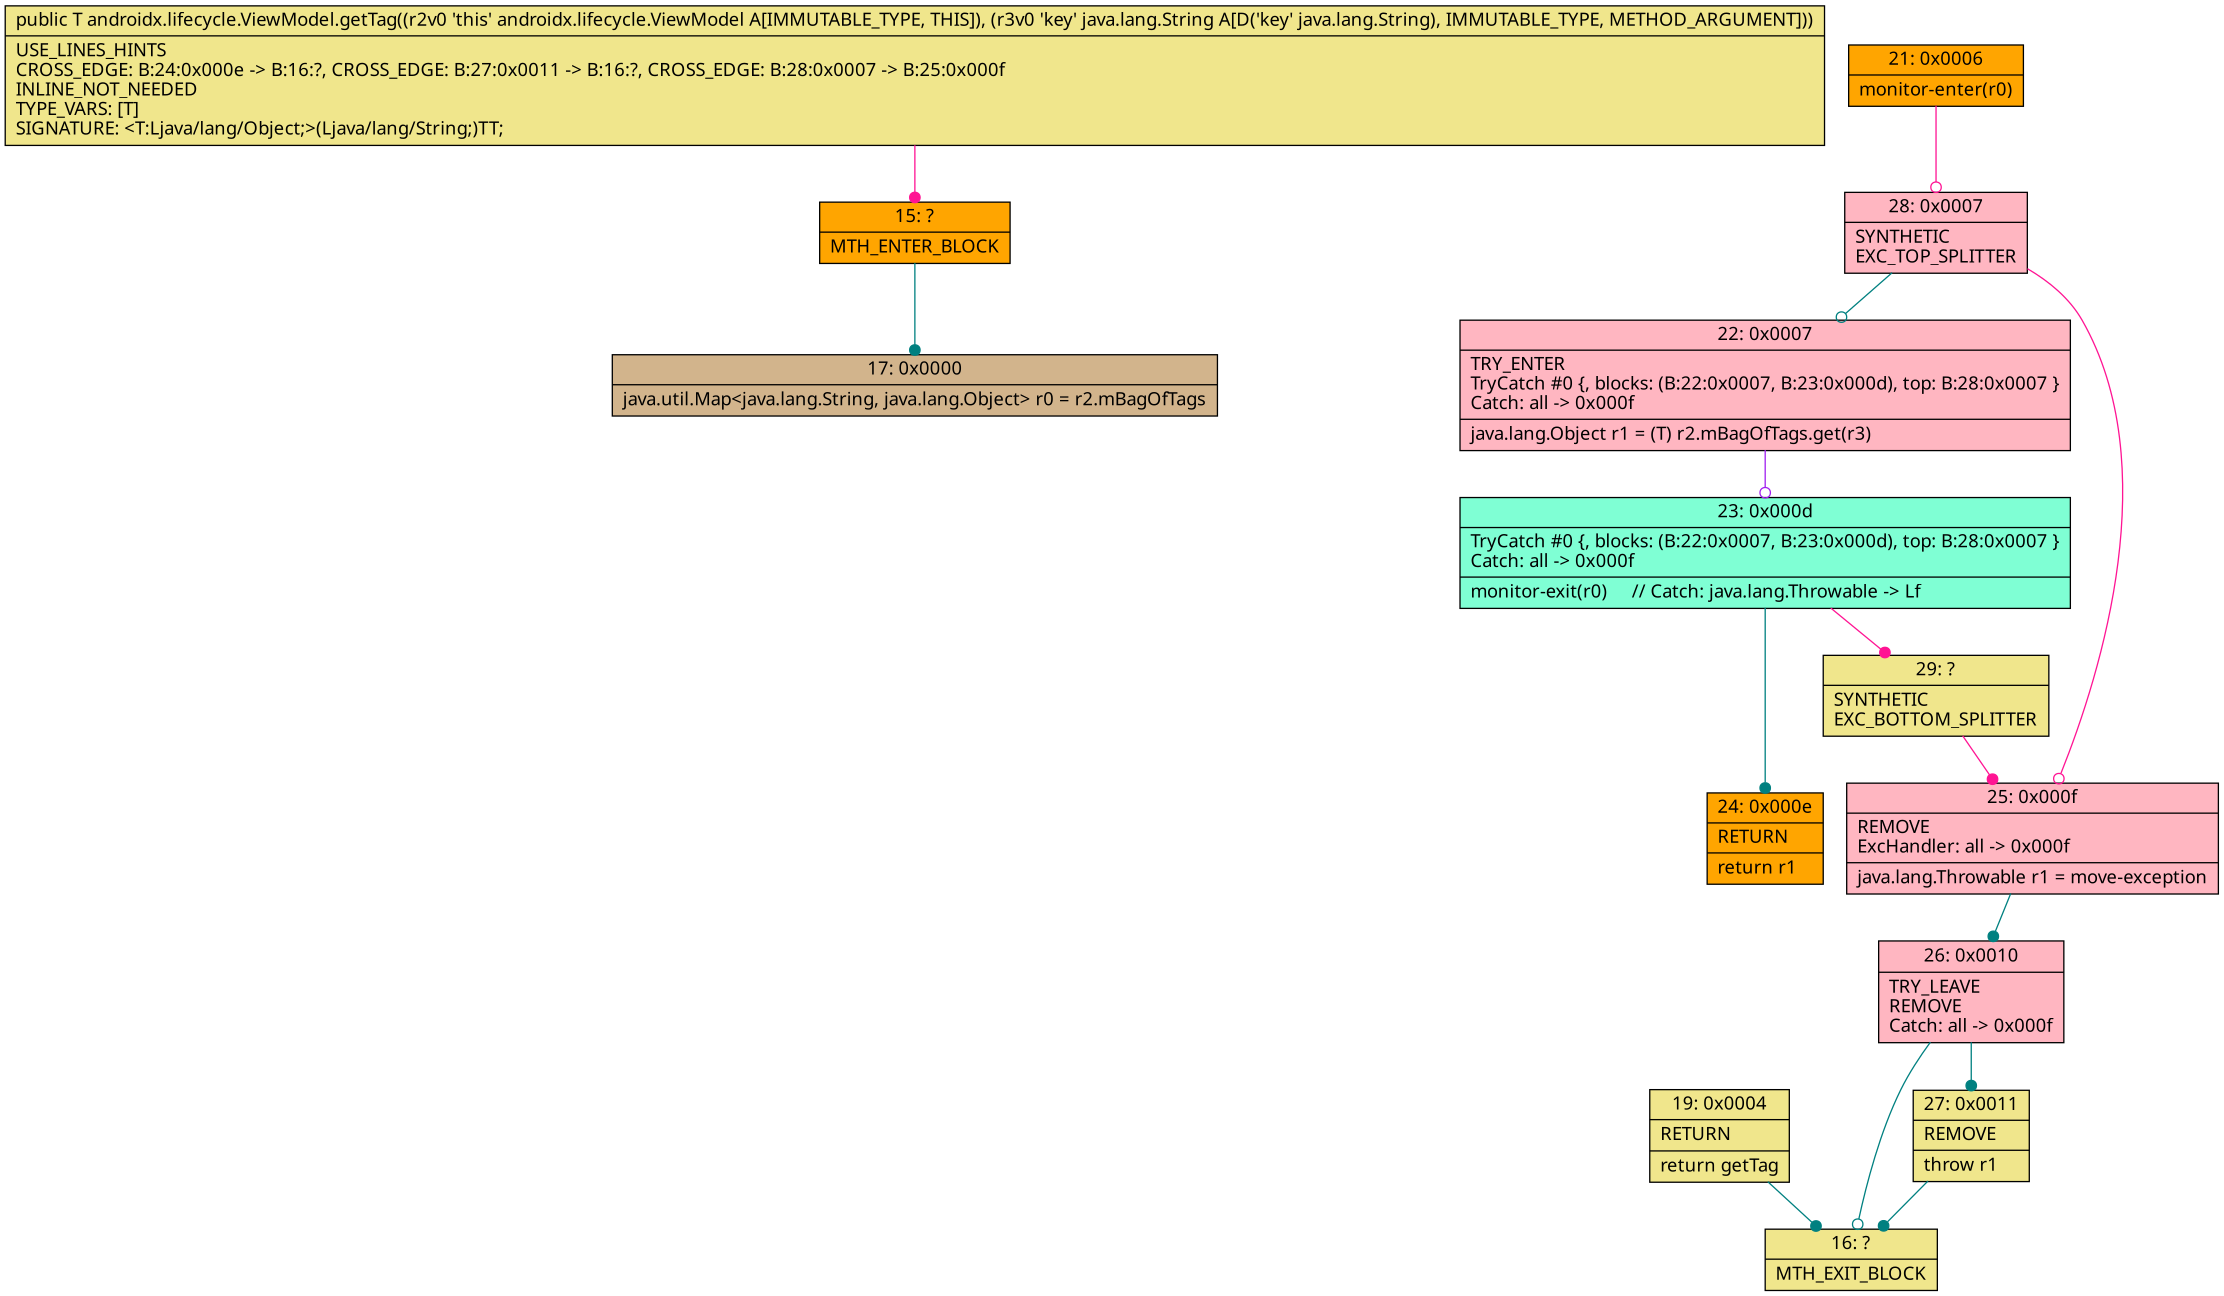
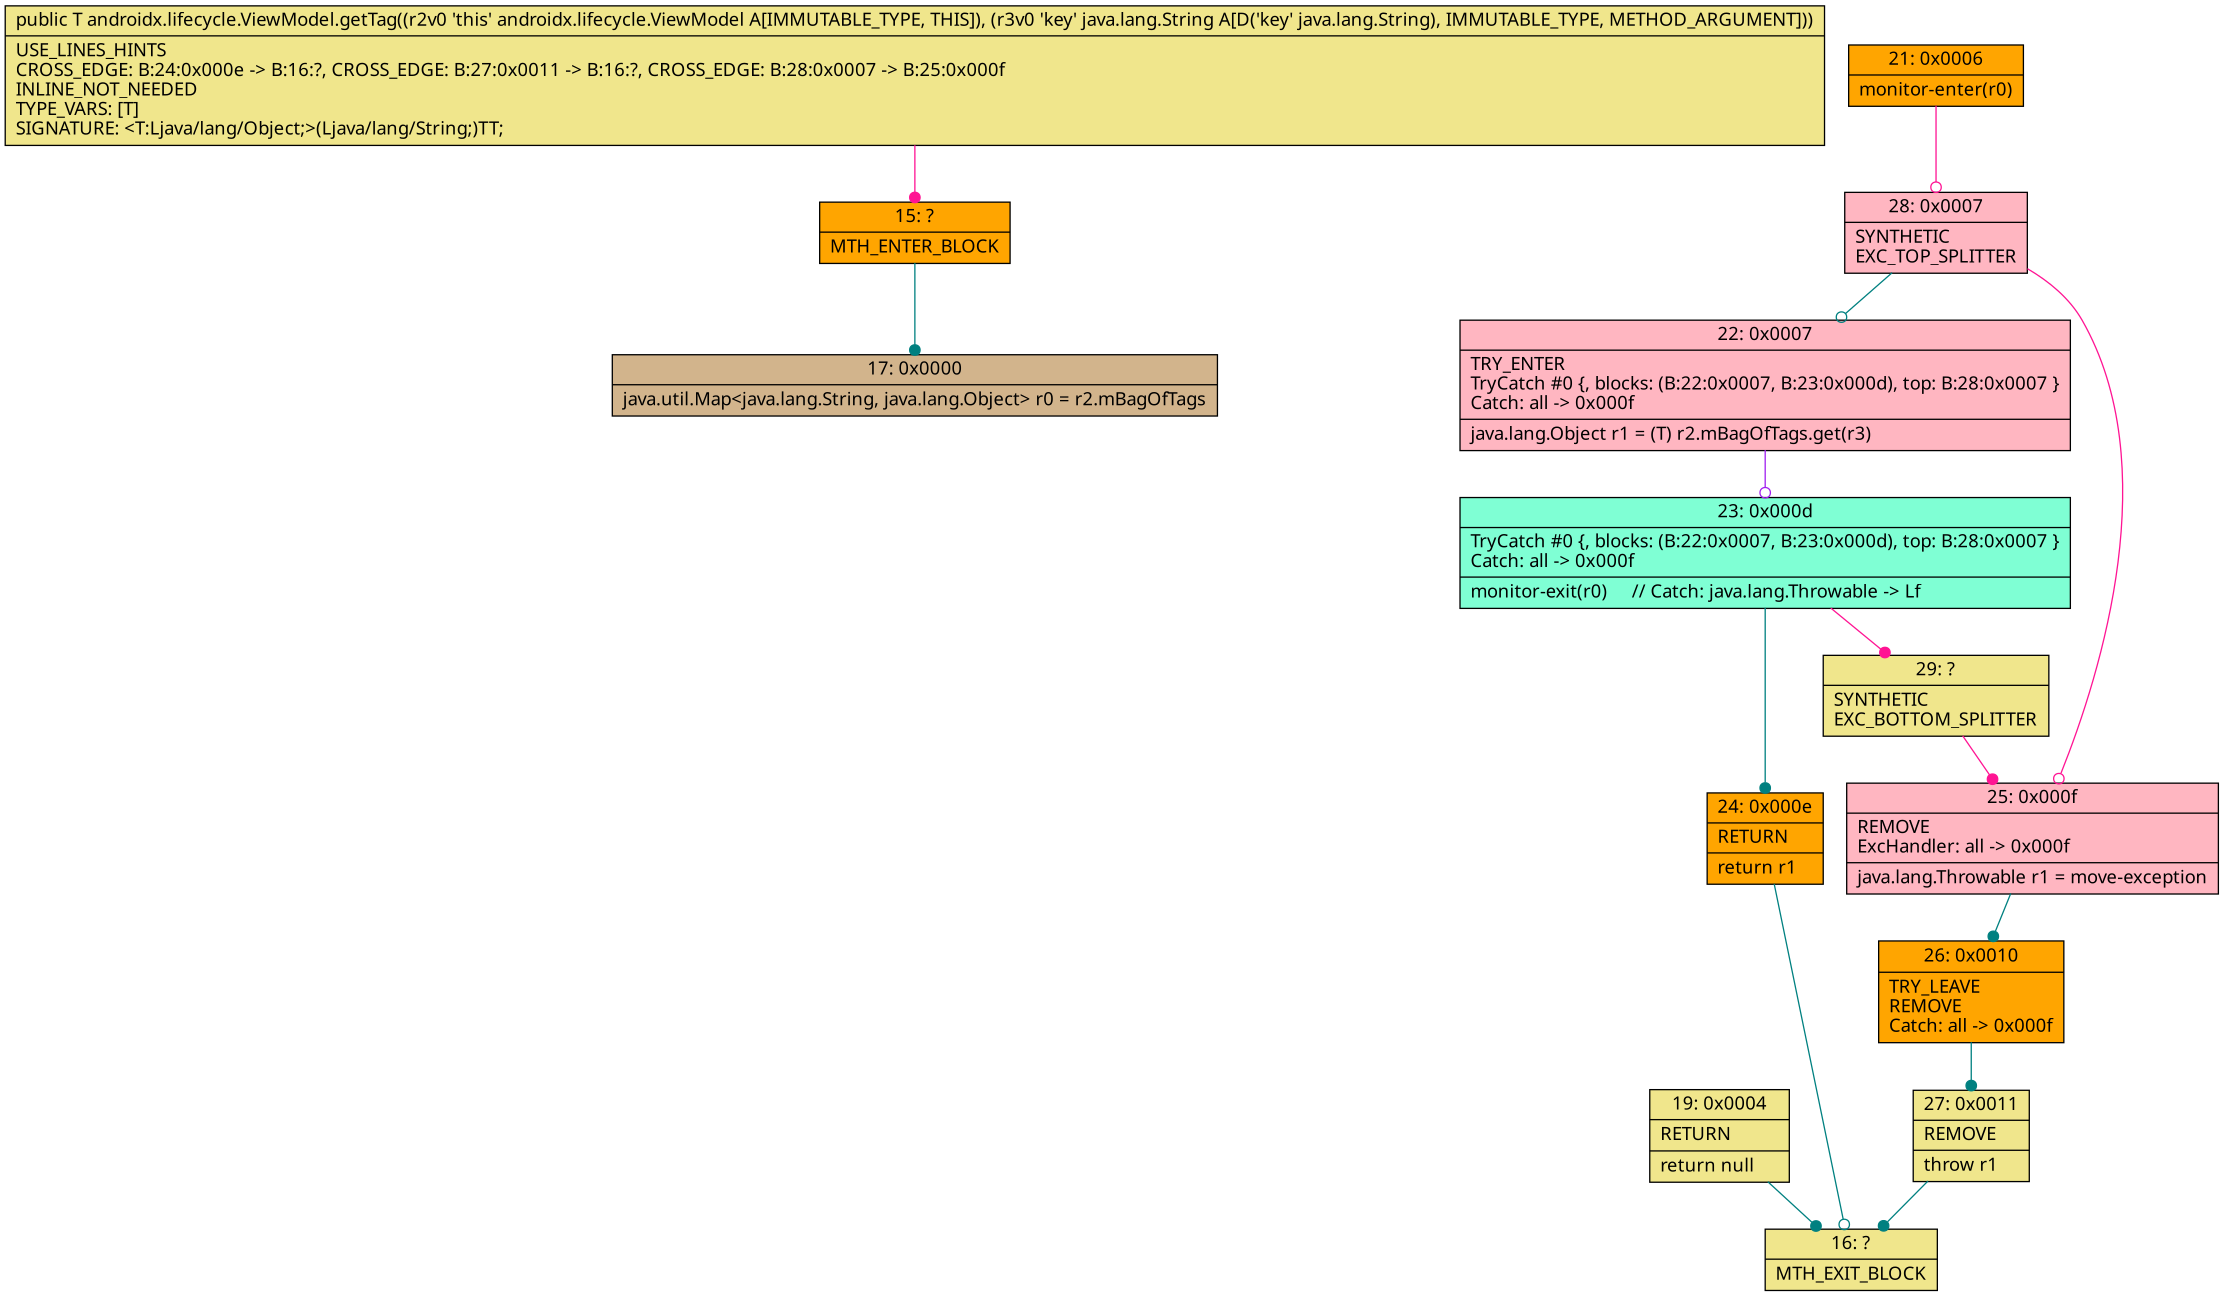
node "26: 0x0010": fillcolor lightpink -> orange
edge "26: 0x0010" -> "16: ?": now "24: 0x000e" -> "16: ?"
node "19: 0x0004": text "return getTag" -> "return null"
